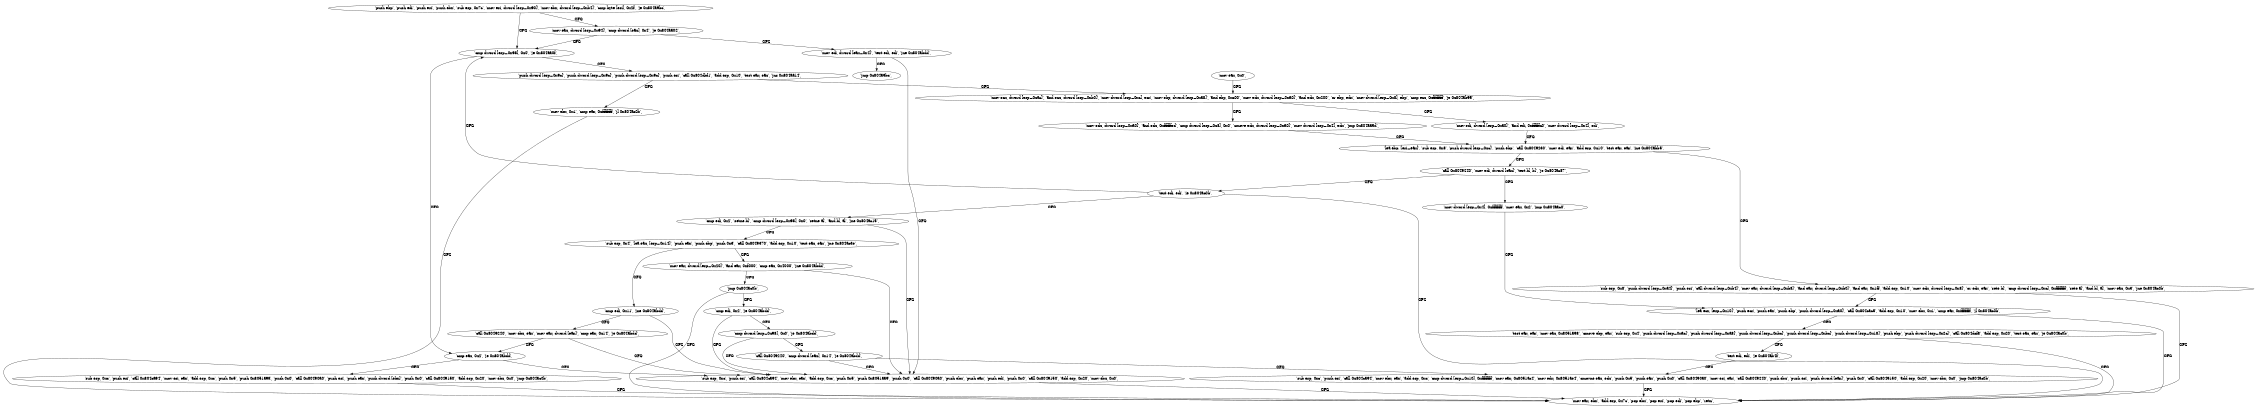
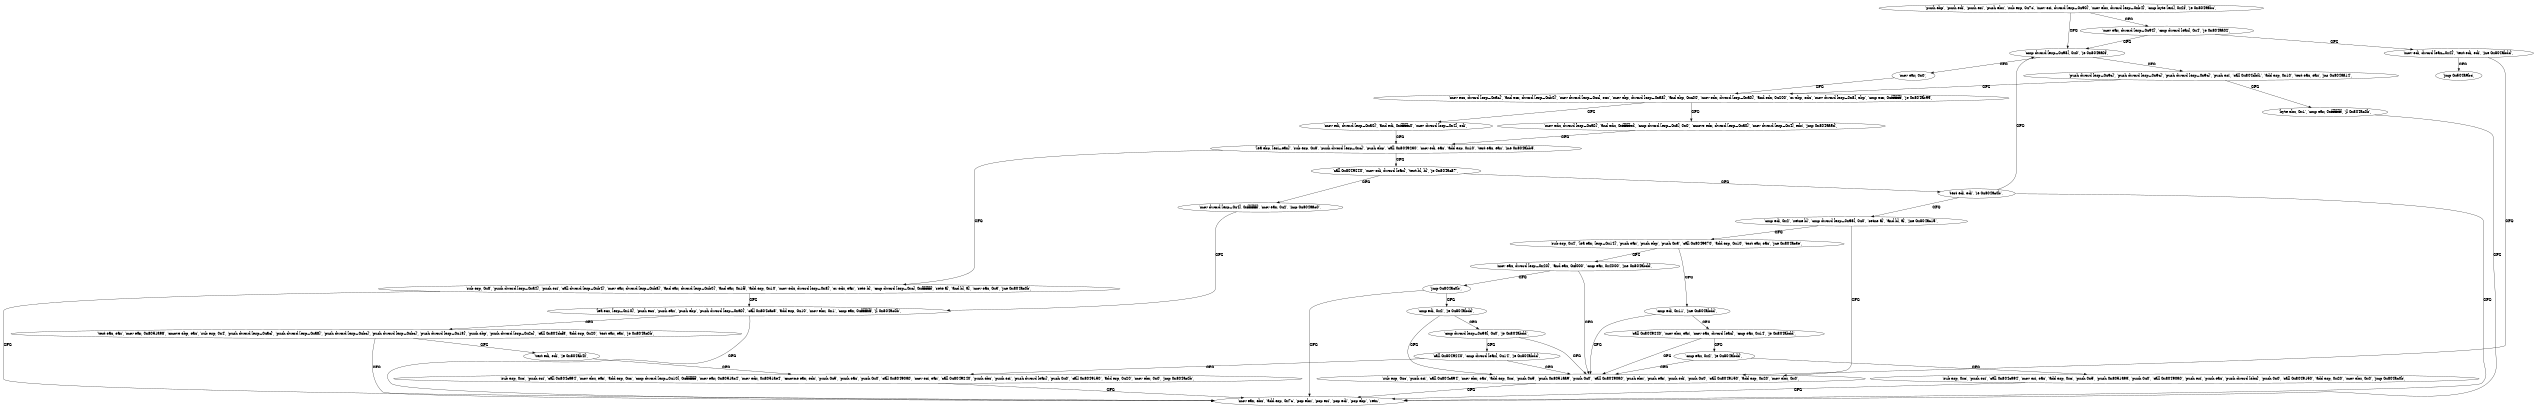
node "'jmp 0x804a9bc',": label "'jmp 0x804a9bc'," -> "'jmp 0x504a9bc',"
node "'mov ebx, 0x1', 'cmp eax, 0xffffffff', 'jl 0x804ac0b',": label "'mov ebx, 0x1', 'cmp eax, 0xffffffff', 'jl 0x804ac0b'," -> "'byte ebx, 0x1', 'cmp eax, 0xffffffff', 'jl 0x804ac0b',"
edge "'cmp dword [esp+0x98], 0x0', 'je 0x804aa0f'," -> "'cmp eax, 0x2', 'je 0x804abdd',": now "'cmp dword [esp+0x98], 0x0', 'je 0x804aa0f'," -> "'mov eax, 0x0',"
